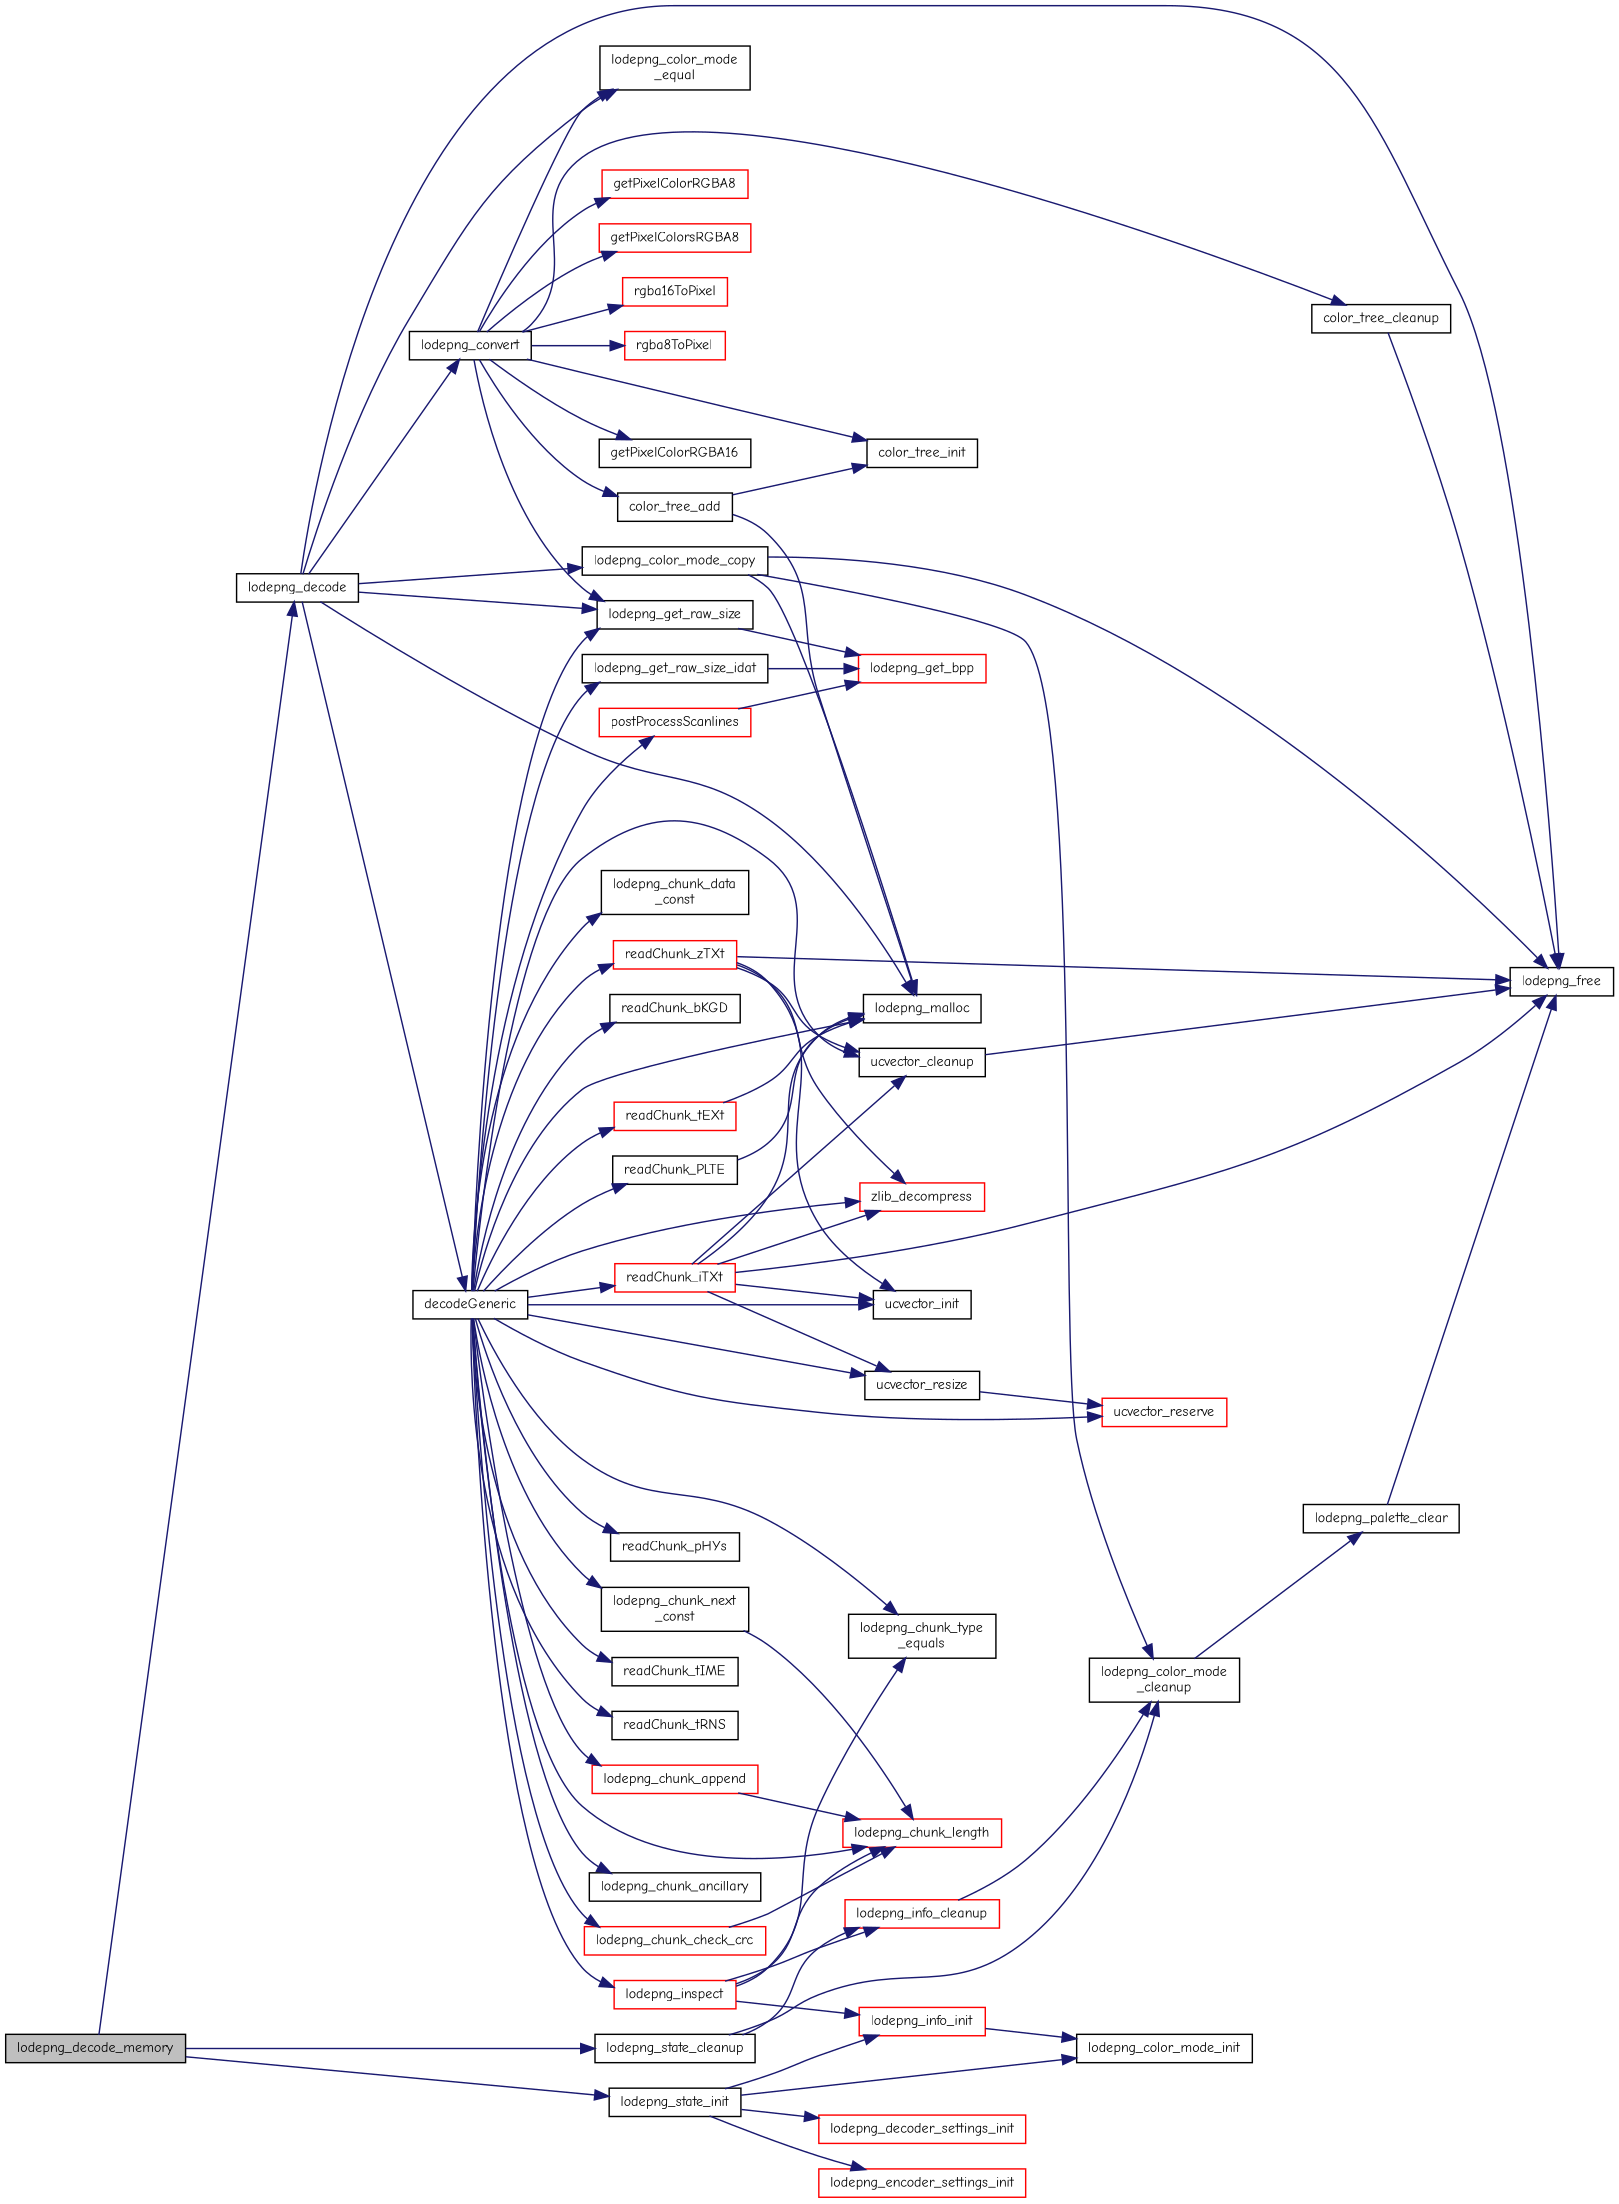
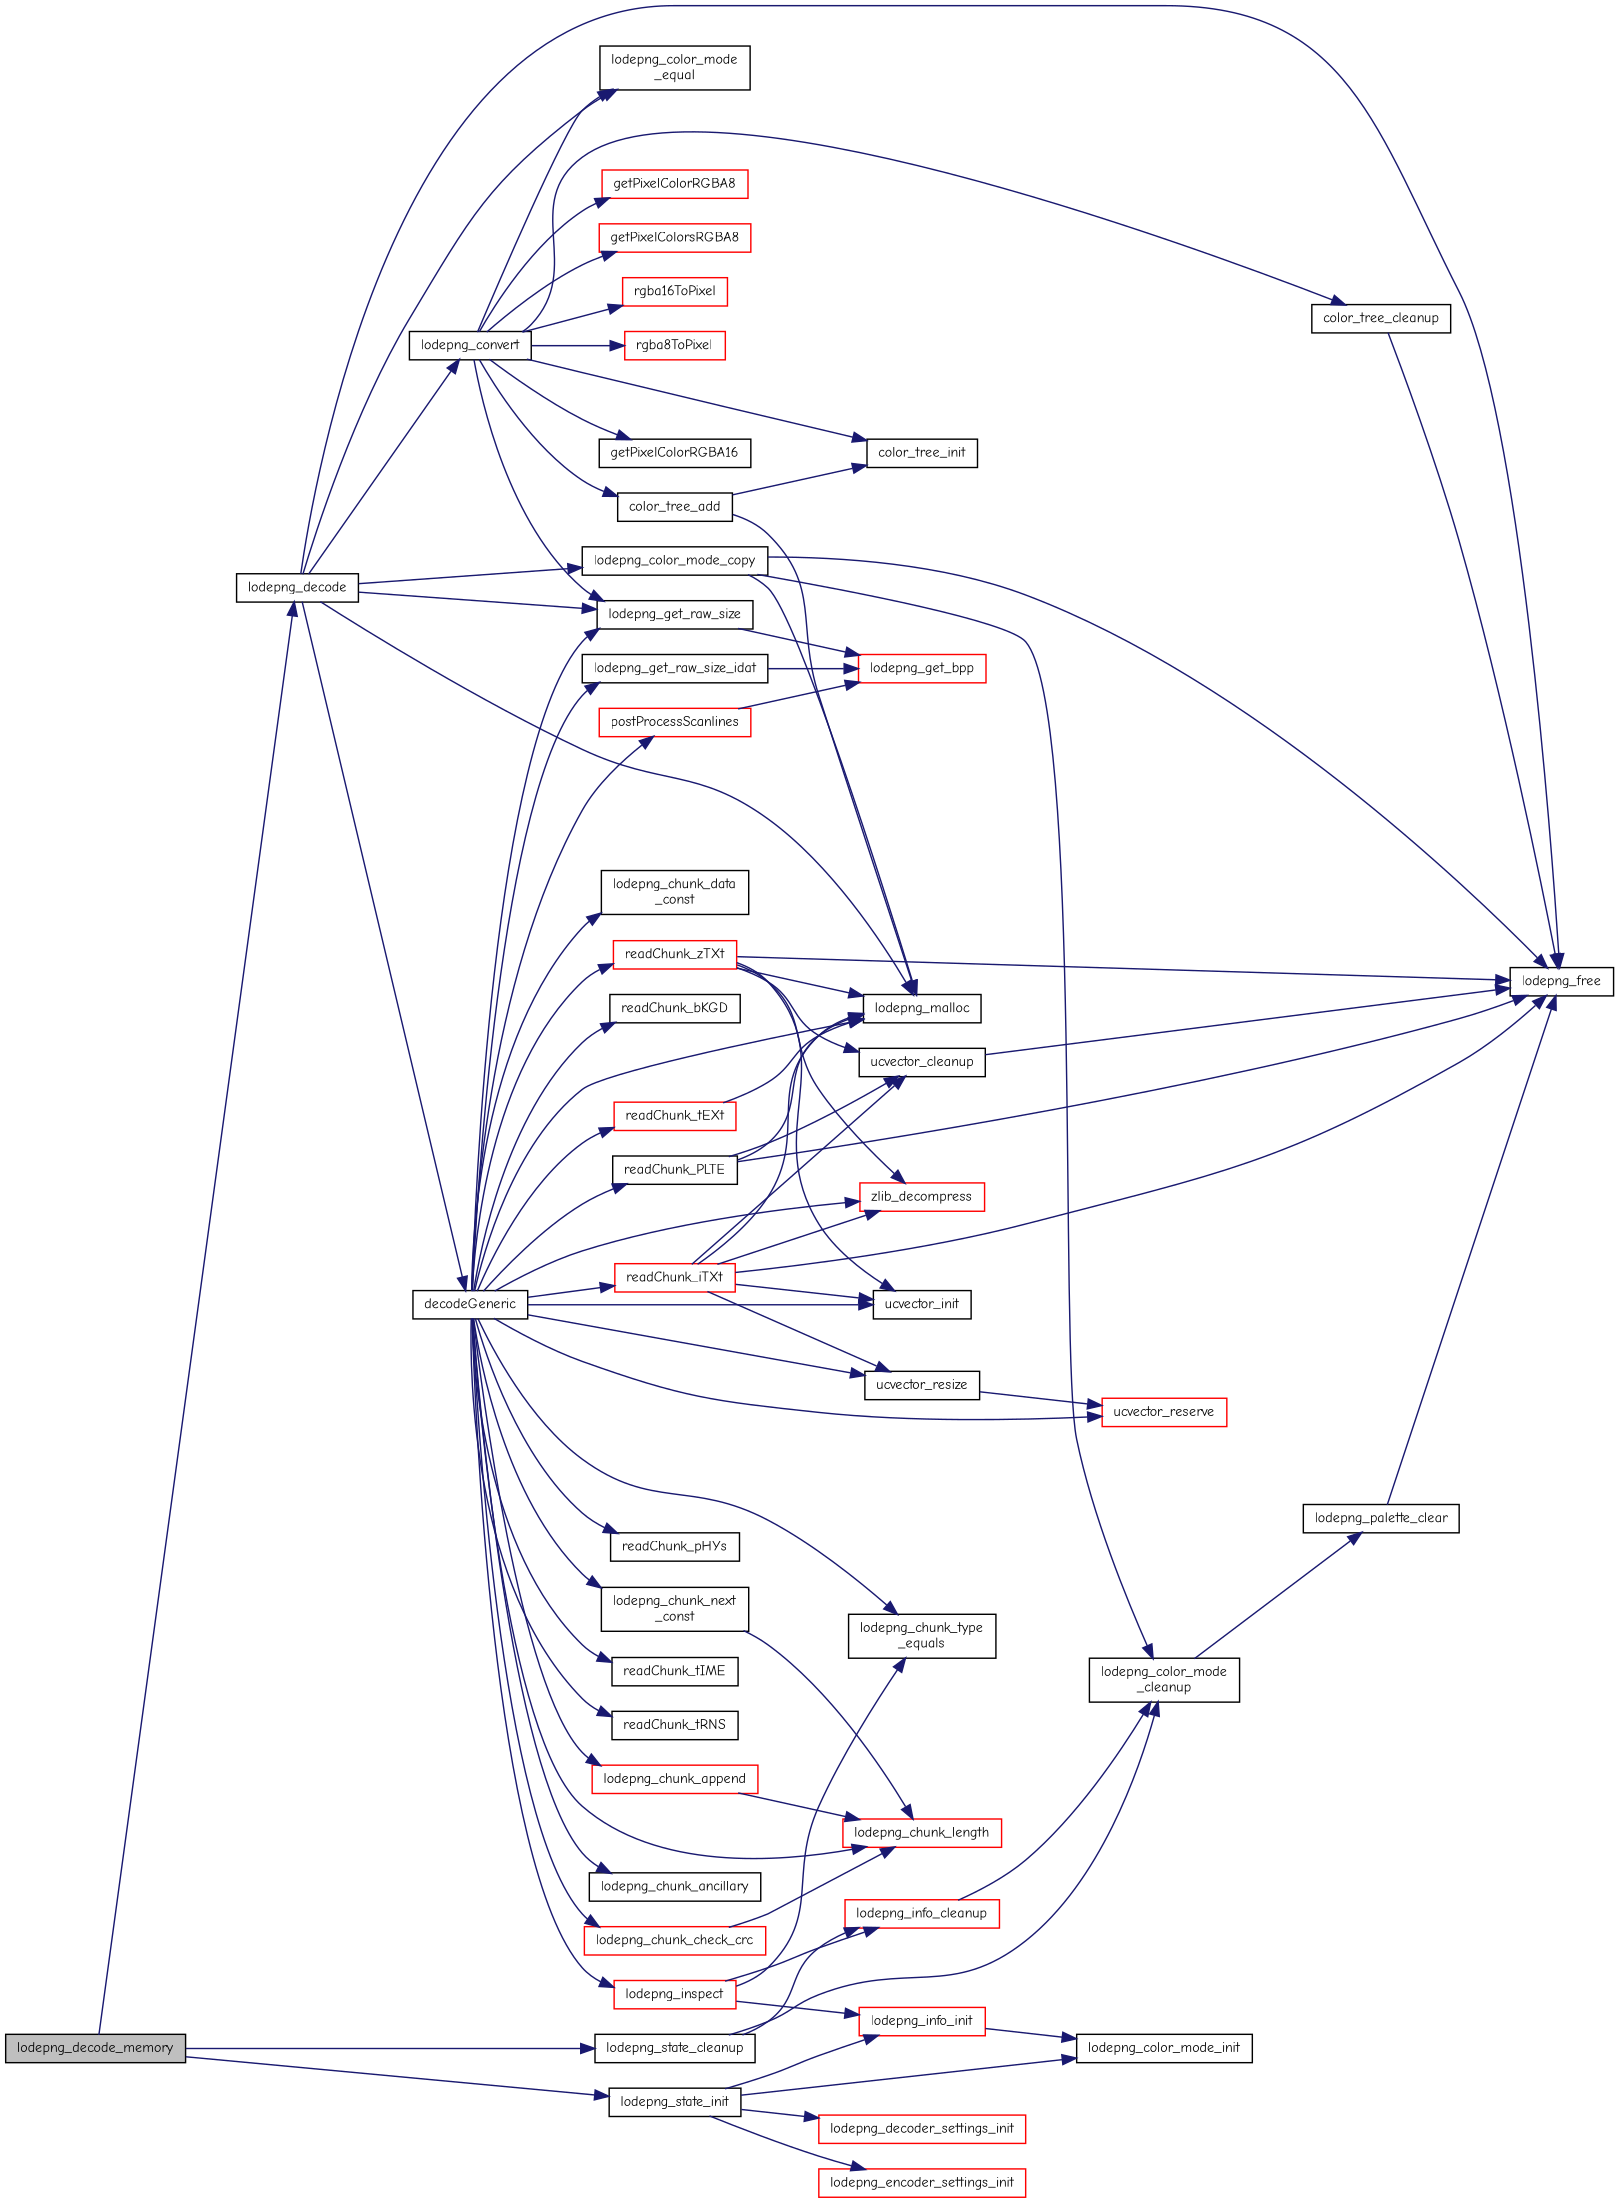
edge "decodeGeneric" -> "ucvector_cleanup": now "readChunk_PLTE" -> "ucvector_cleanup"
edge "readChunk_zTXt" -> "lodepng_malloc": added
edge "readChunk_PLTE" -> "lodepng_free": added
edge "lodepng_inspect" -> "lodepng_chunk_length": removed
